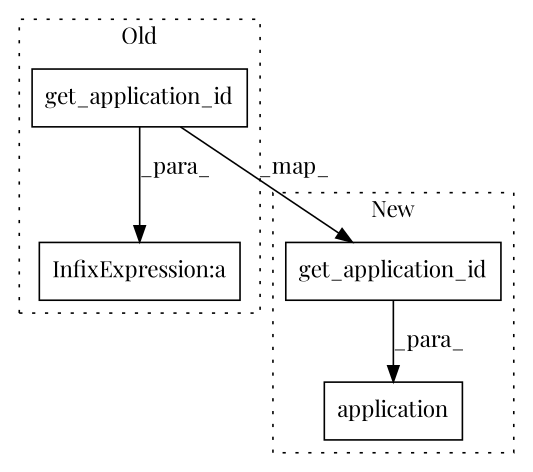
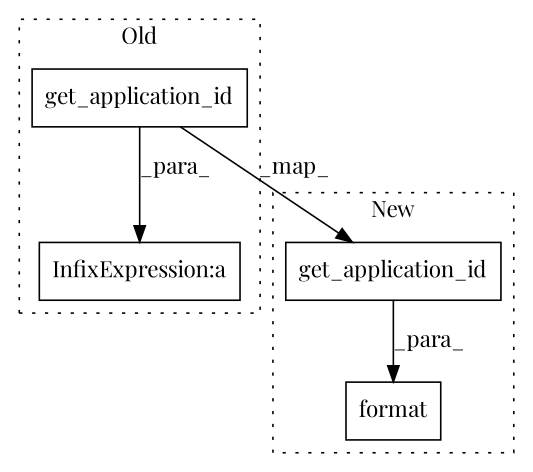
node "application": label "application" -> "format"
